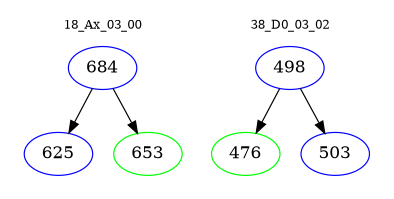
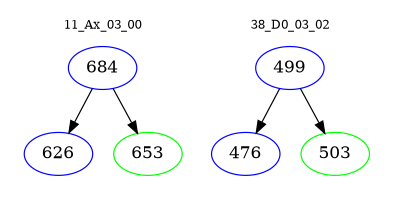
cluster "18_Ax_03_00": label "18_Ax_03_00" -> "11_Ax_03_00"
node "498": label "498" -> "499"
node "625": label "625" -> "626"
node "476": color green -> blue
node "503": color blue -> green
